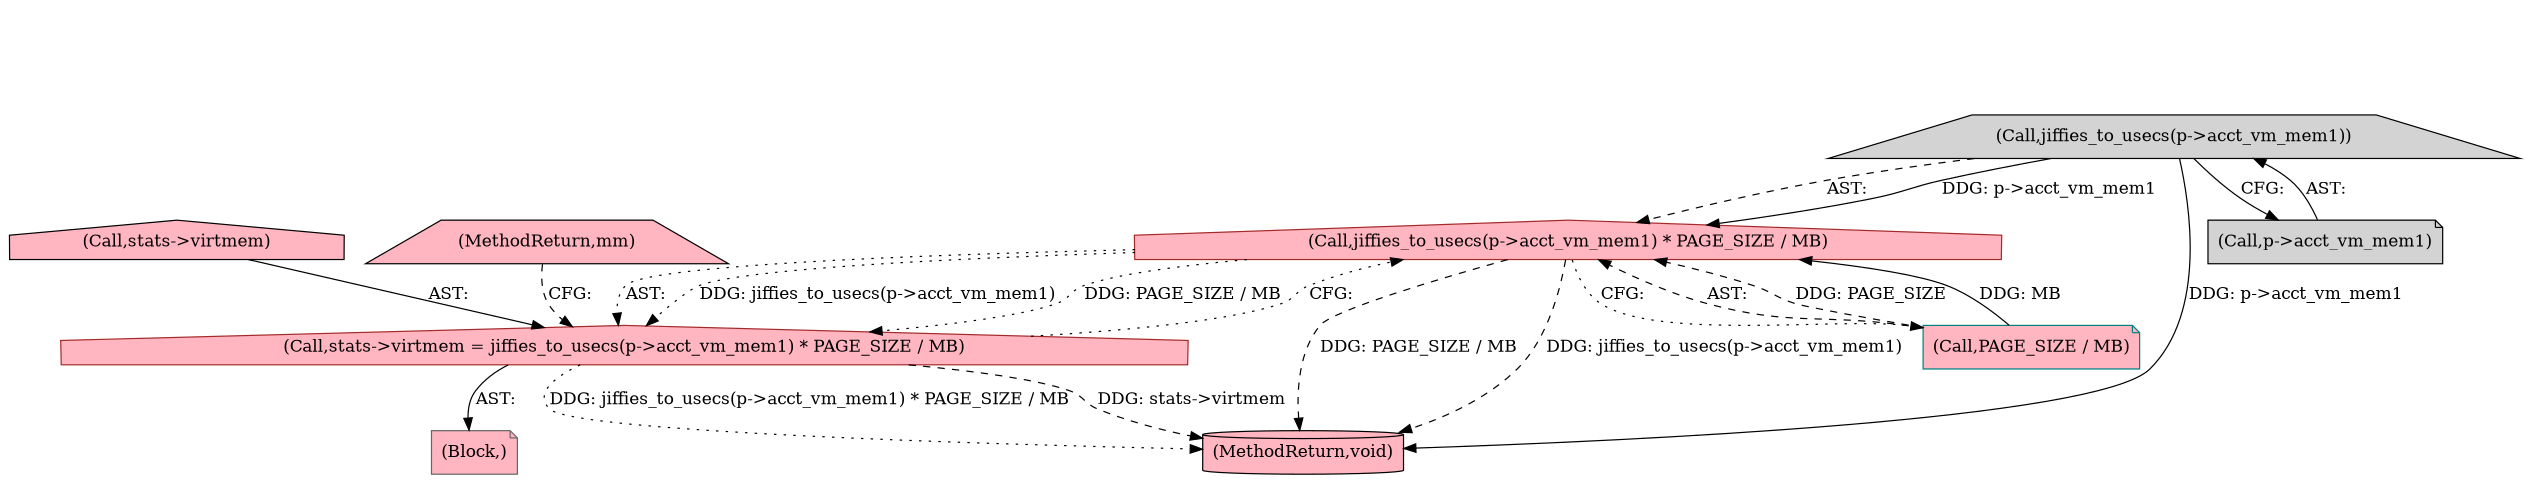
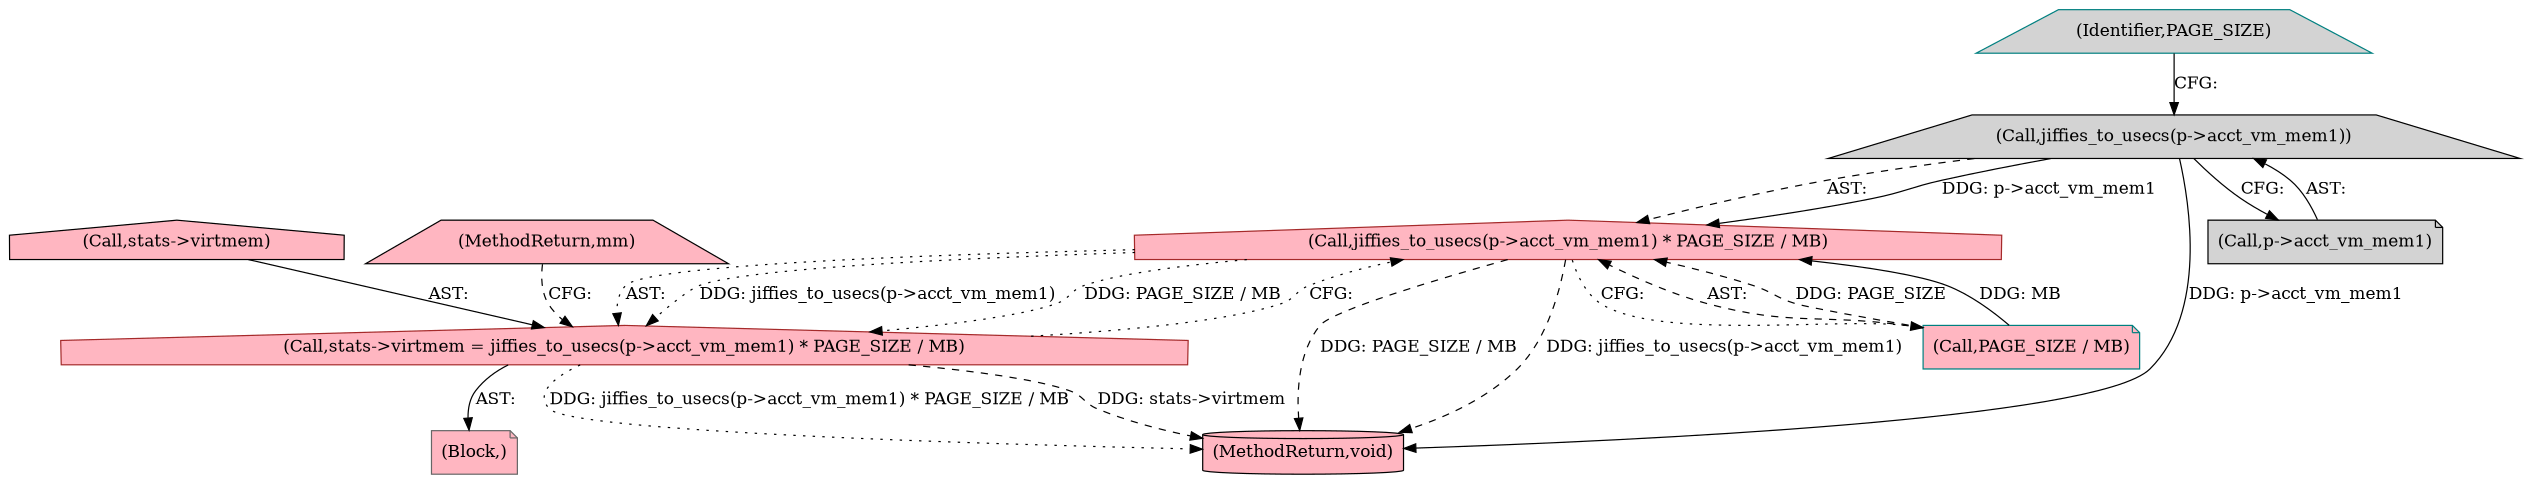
node "(Identifier,PAGE_SIZE)": added
